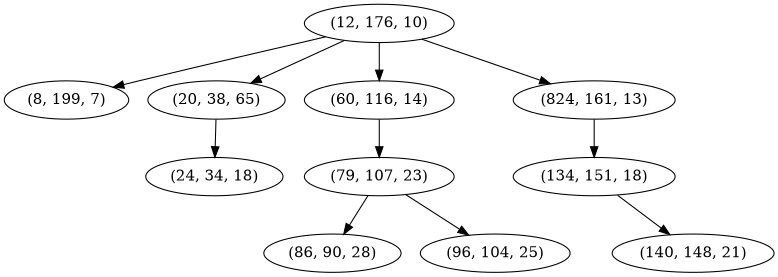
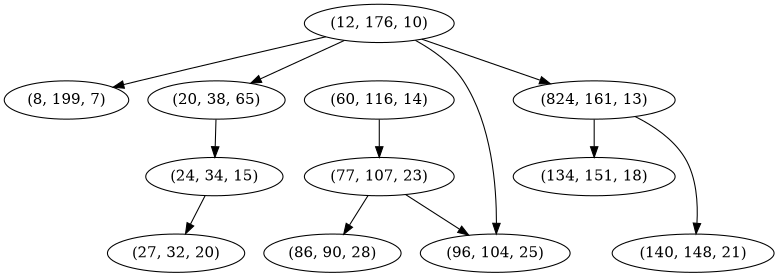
edge "(12, 176, 10)" -> "(60, 116, 14)": now "(12, 176, 10)" -> "(96, 104, 25)"
node "(24, 34, 18)": label "(24, 34, 18)" -> "(24, 34, 15)"
node "(79, 107, 23)": label "(79, 107, 23)" -> "(77, 107, 23)"
edge "(134, 151, 18)" -> "(140, 148, 21)": now "(824, 161, 13)" -> "(140, 148, 21)"
node "(27, 32, 20)": added
